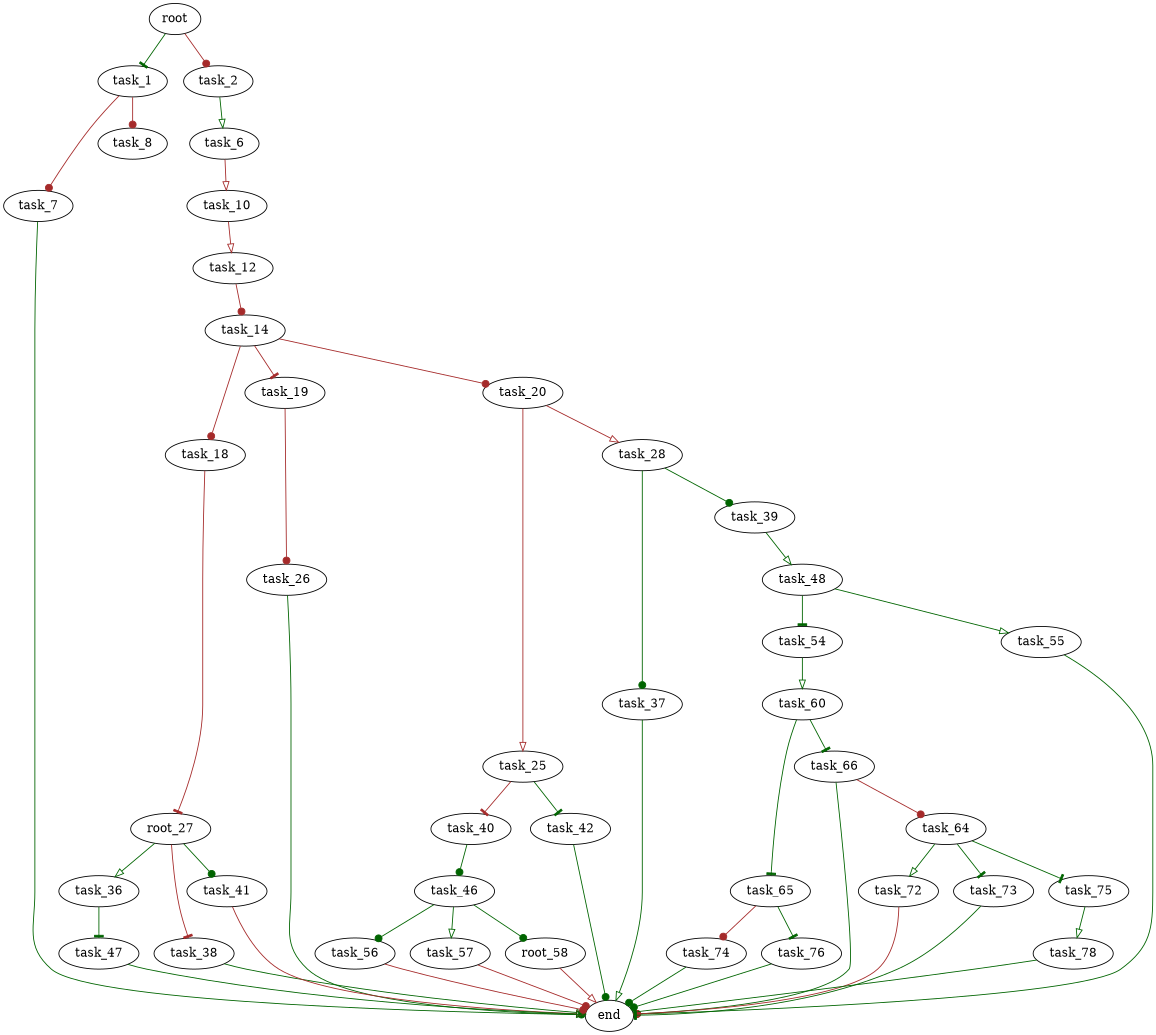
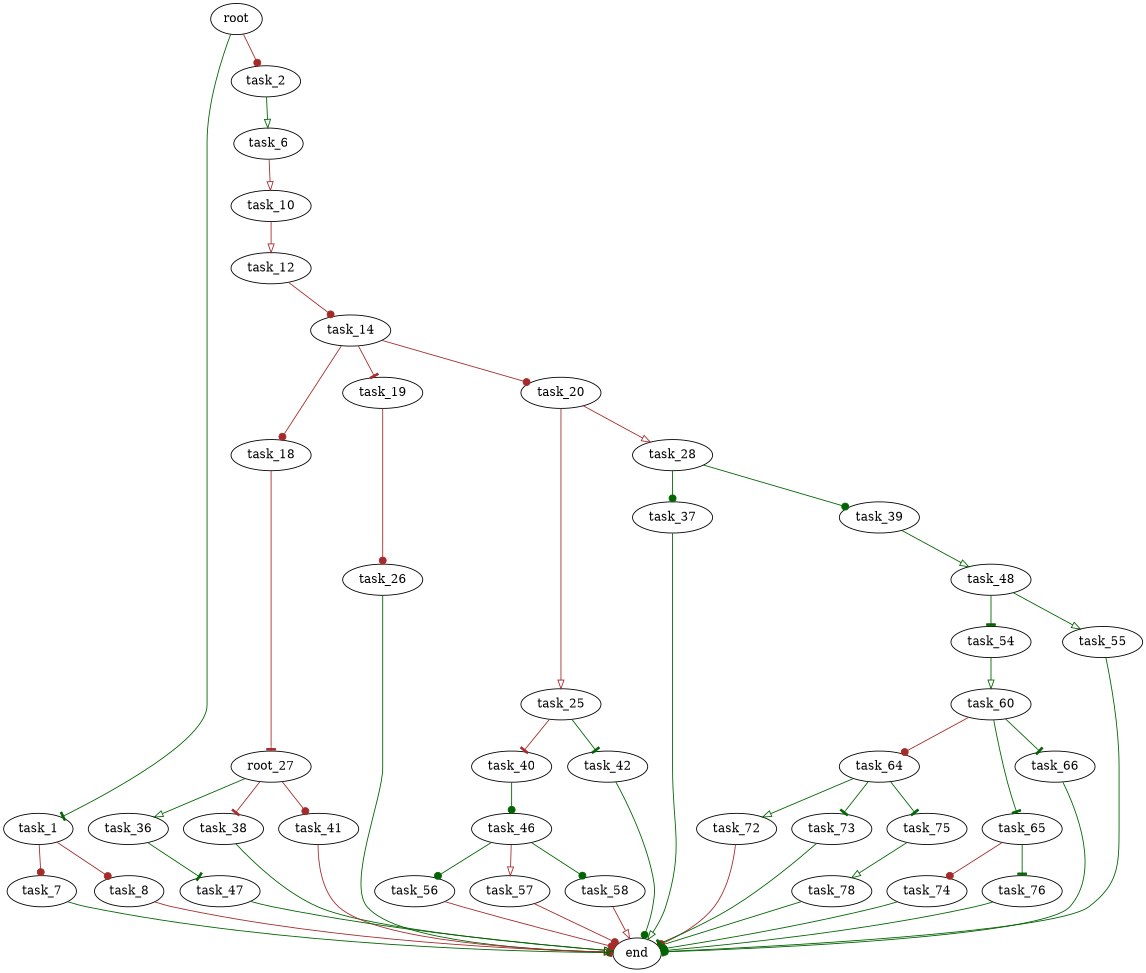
edge "task_66" -> "task_64": now "task_60" -> "task_64"
edge "root_27" -> "task_41": color darkgreen -> brown
edge "task_46" -> "task_57": color darkgreen -> brown
edge "task_8" -> "end": added
node "root_58": label "root_58" -> "task_58"
